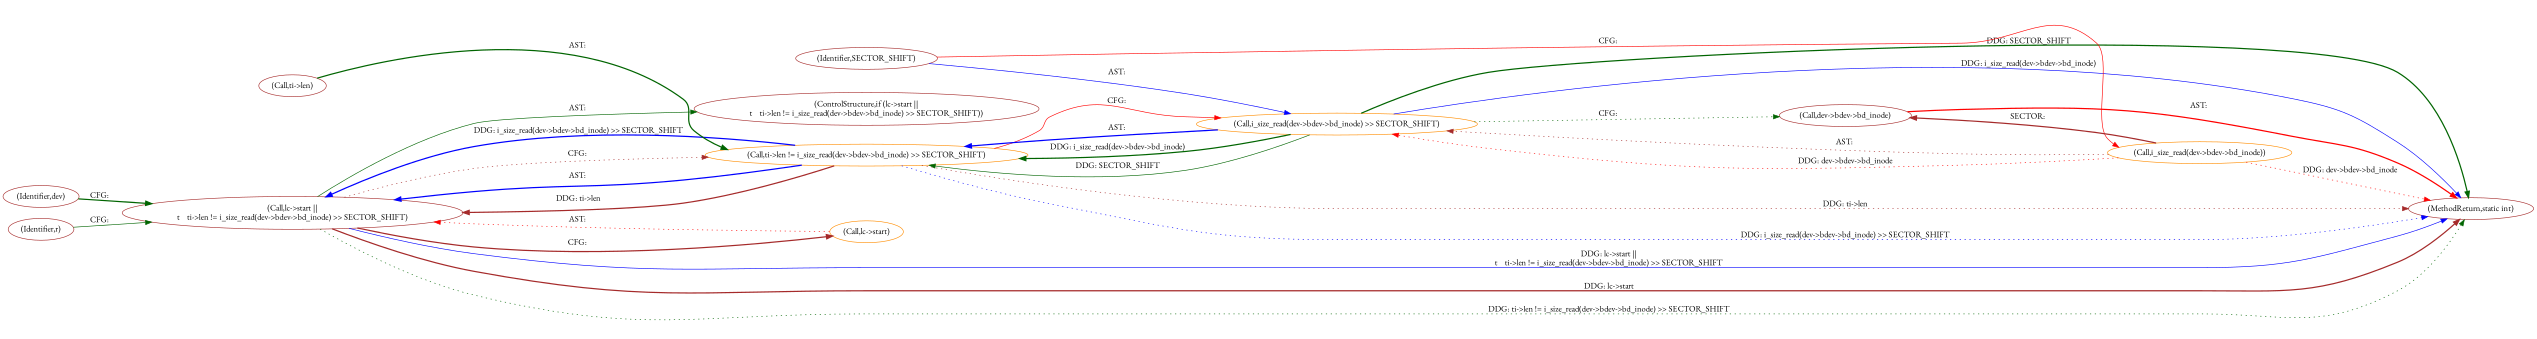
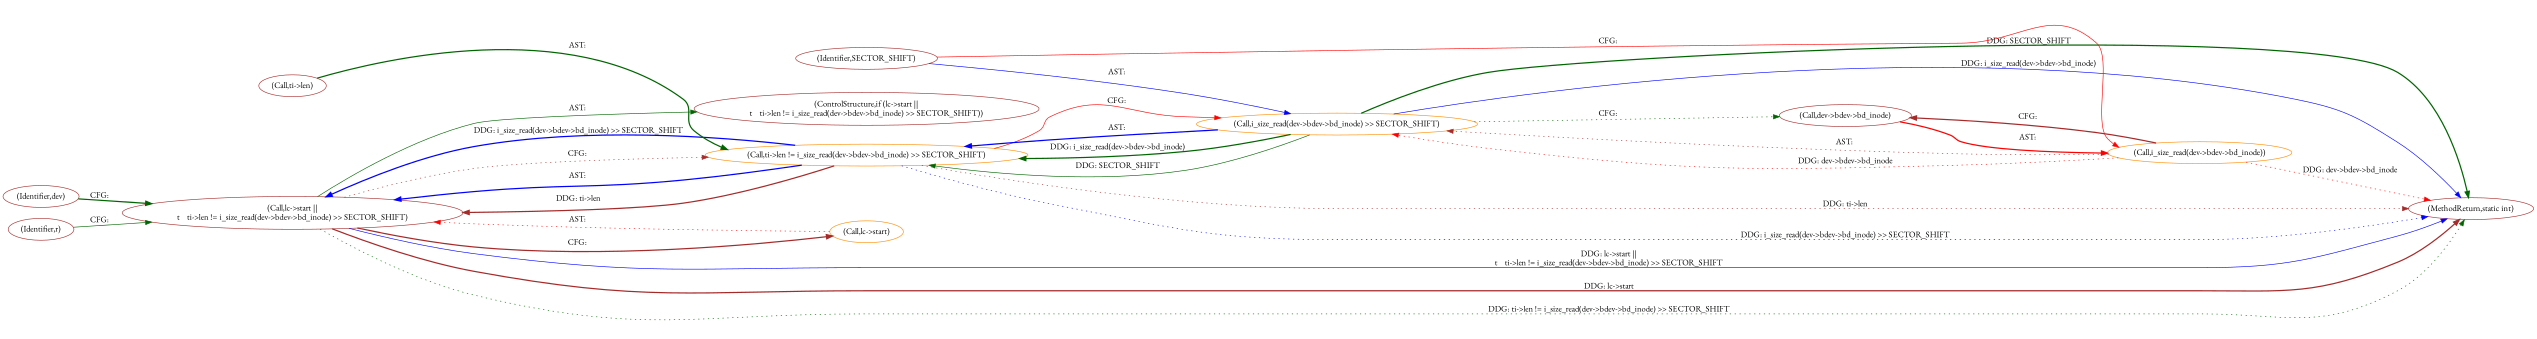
edge "(Call,i_size_read(dev->bdev->bd_inode))" -> "(Call,dev->bdev->bd_inode)": label "SECTOR: " -> "CFG: "
edge "(Call,dev->bdev->bd_inode)" -> "(MethodReturn,static int)": now "(Call,dev->bdev->bd_inode)" -> "(Call,i_size_read(dev->bdev->bd_inode))"
